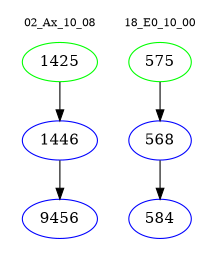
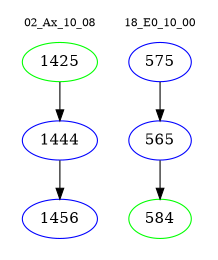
node "575": color green -> blue
node "1446": label "1446" -> "1444"
node "568": label "568" -> "565"
node "9456": label "9456" -> "1456"
node "584": color blue -> green
